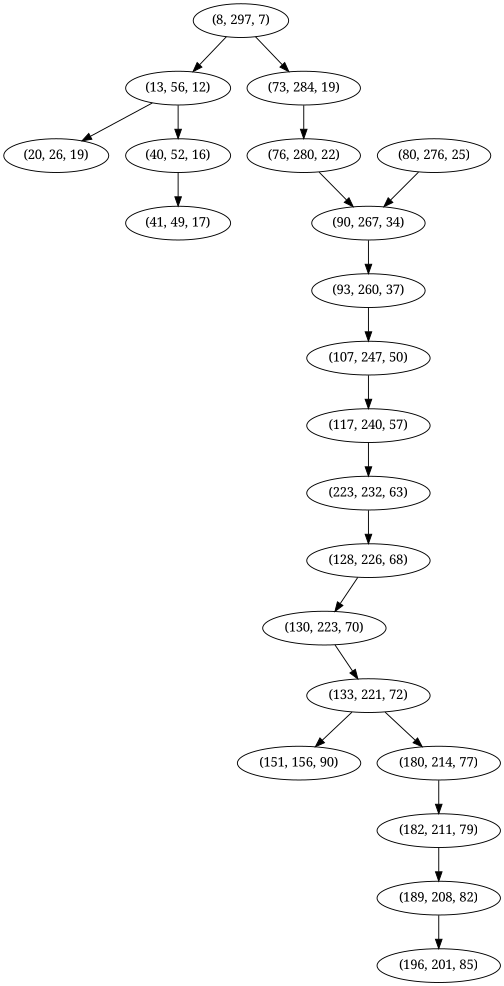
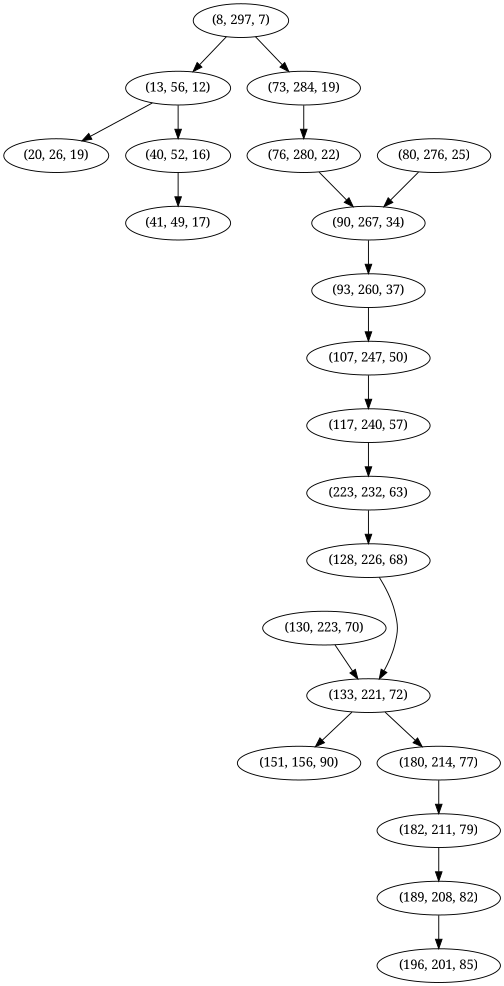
edge "(128, 226, 68)" -> "(130, 223, 70)": now "(128, 226, 68)" -> "(133, 221, 72)"
